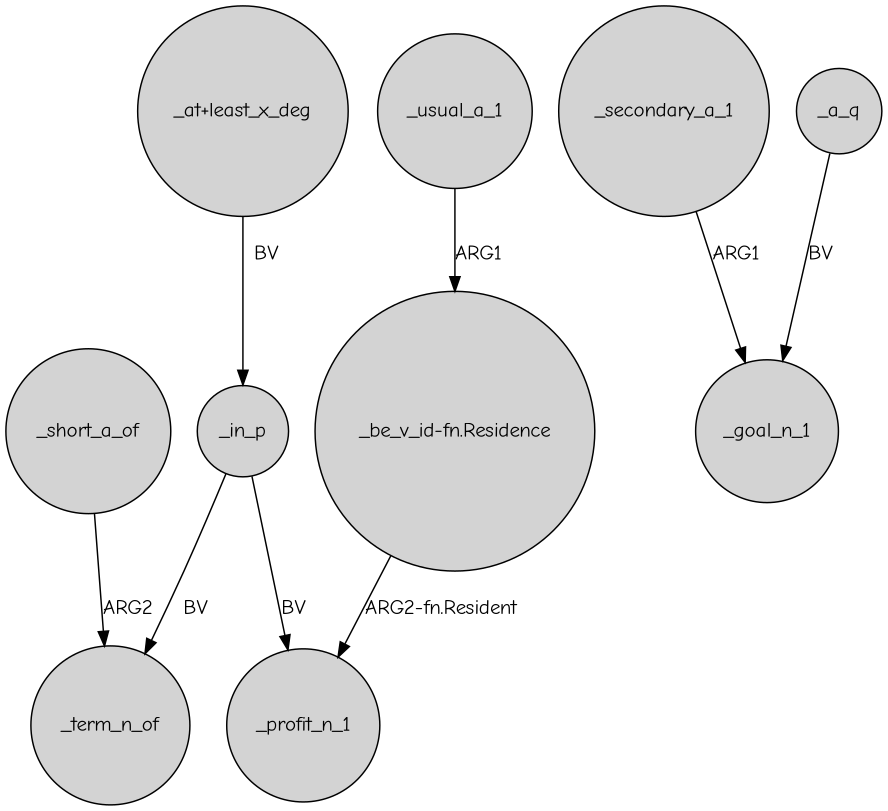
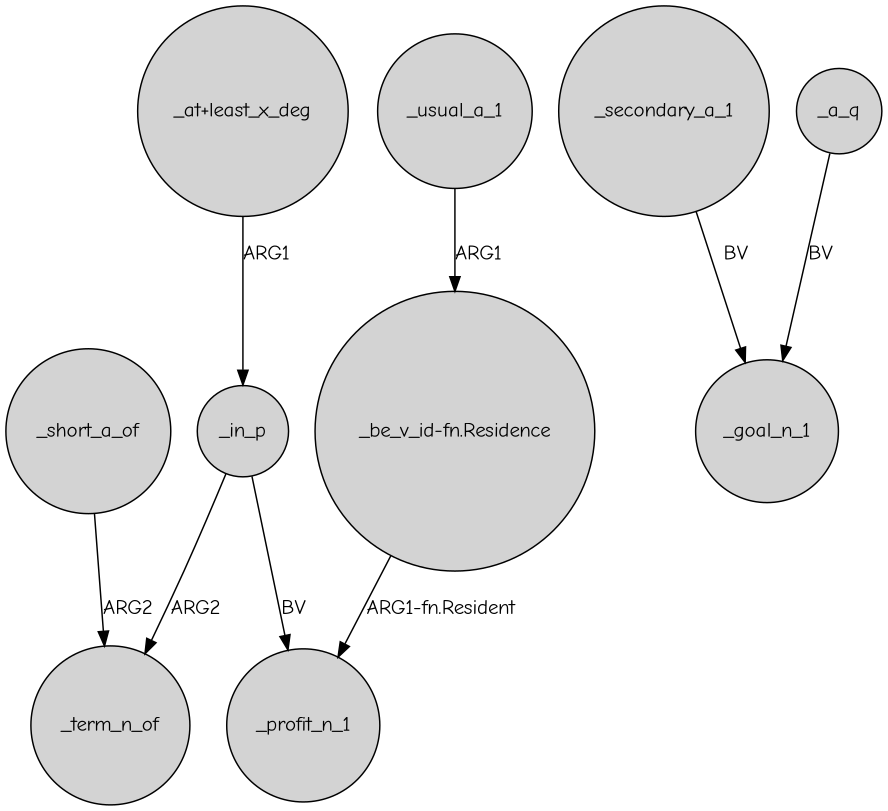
edge "_at+least_x_deg" -> "_in_p": label "BV" -> "ARG1"
edge "_secondary_a_1" -> "_goal_n_1": label "ARG1" -> "BV"
edge "_in_p" -> "_term_n_of": label "BV" -> "ARG2"
edge "_be_v_id-fn.Residence" -> "_profit_n_1": label "ARG2-fn.Resident" -> "ARG1-fn.Resident"
